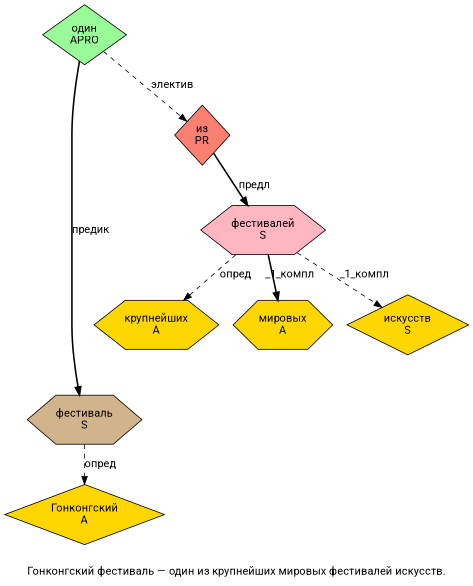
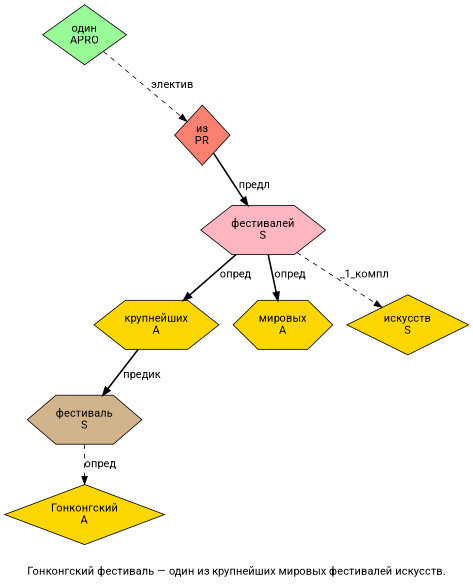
edge "один APRO" -> "фестиваль S": now "крупнейших A" -> "фестиваль S"
edge "фестивалей S" -> "крупнейших A": style dashed -> bold
edge "фестивалей S" -> "мировых A": label "_1_компл" -> "опред"
